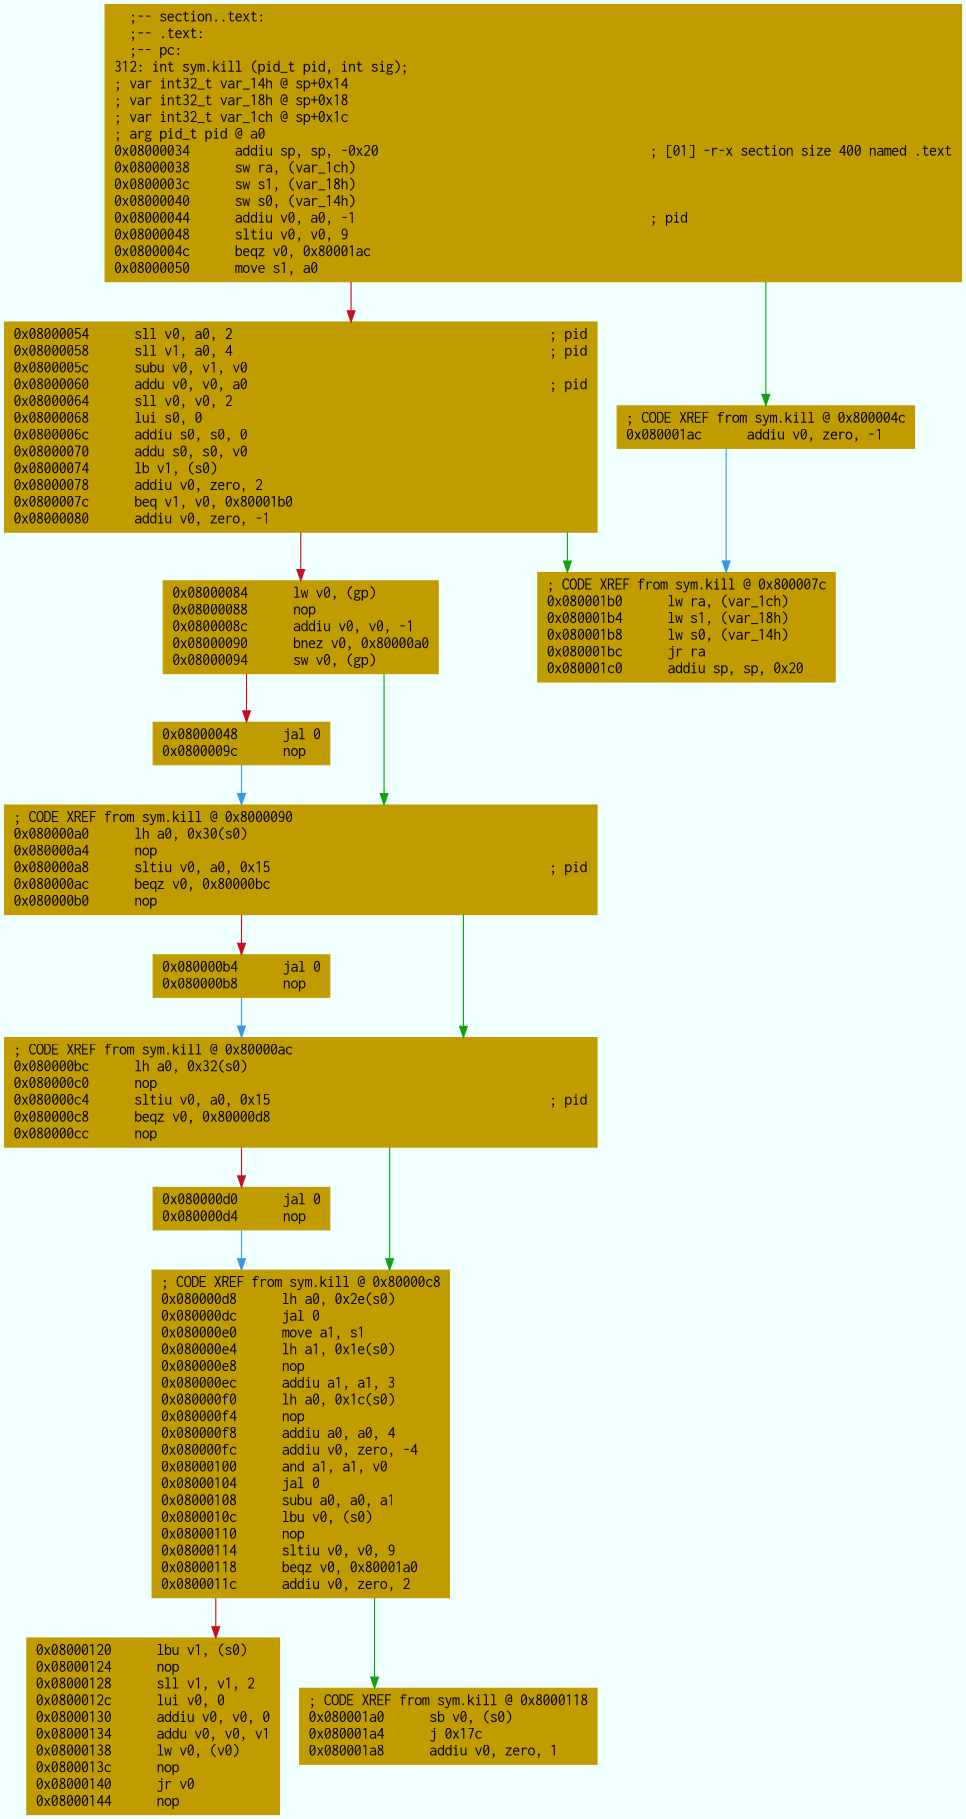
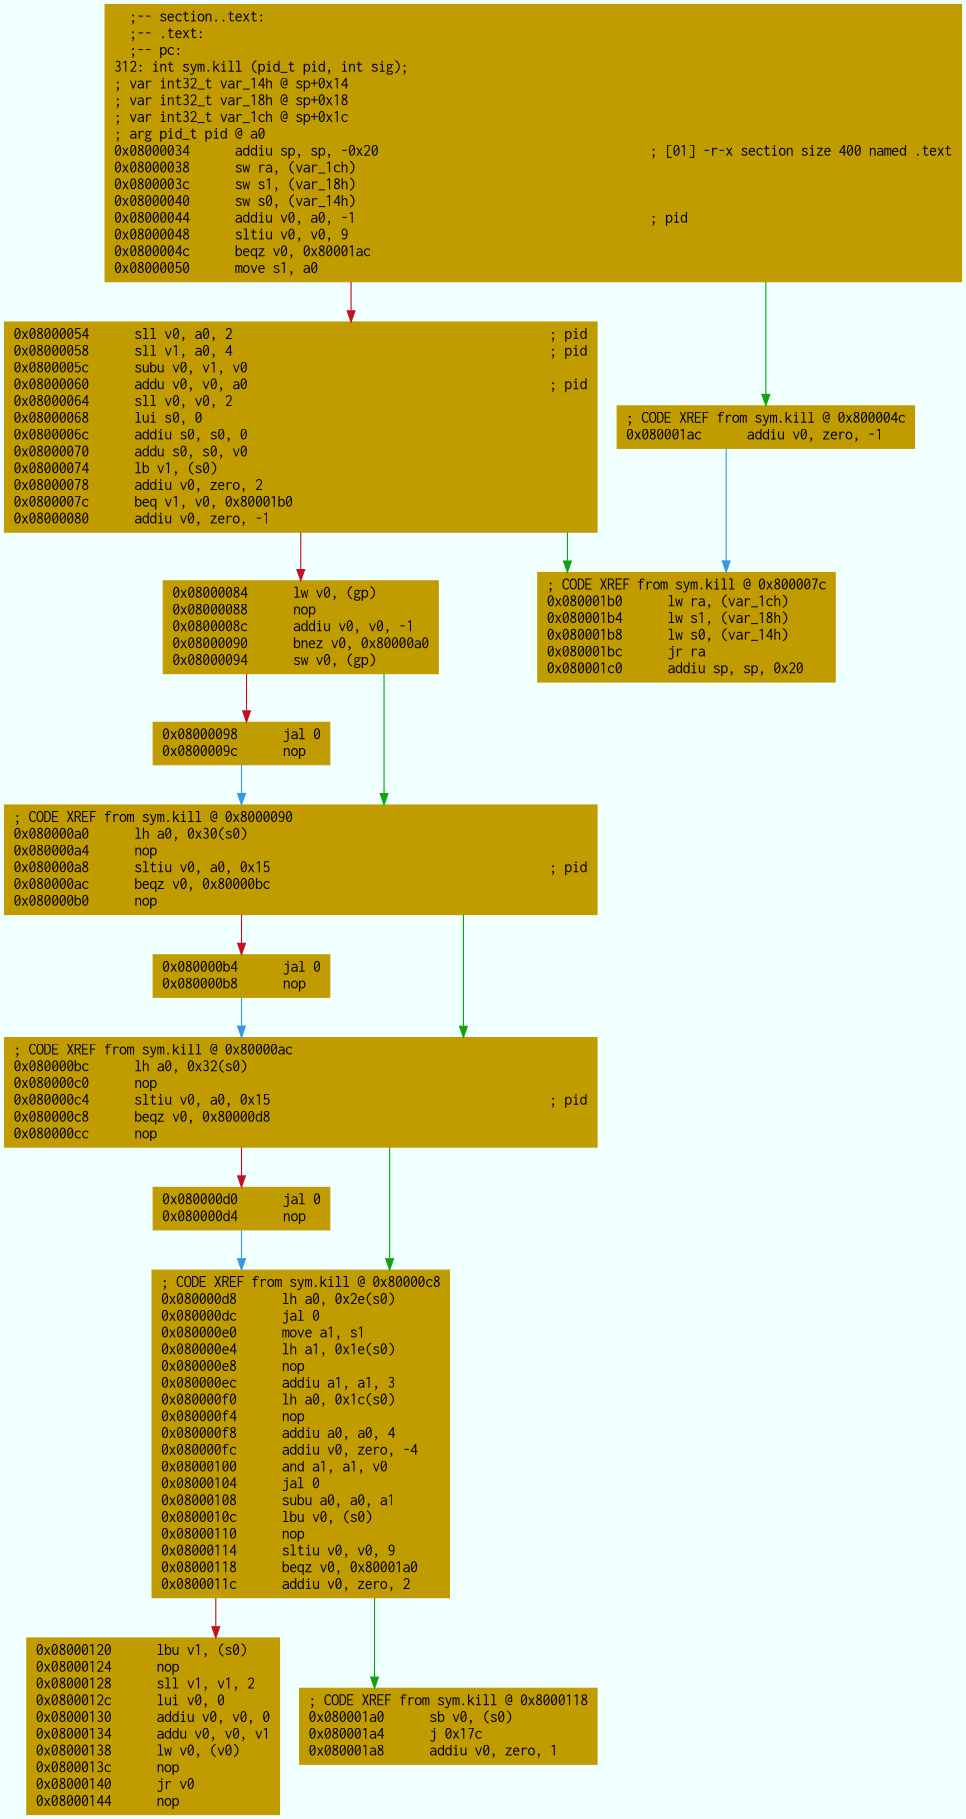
node "0x08000048      jal 0 0x0800009c      nop": label "0x08000048      jal 0 0x0800009c      nop" -> "0x08000098      jal 0 0x0800009c      nop"
